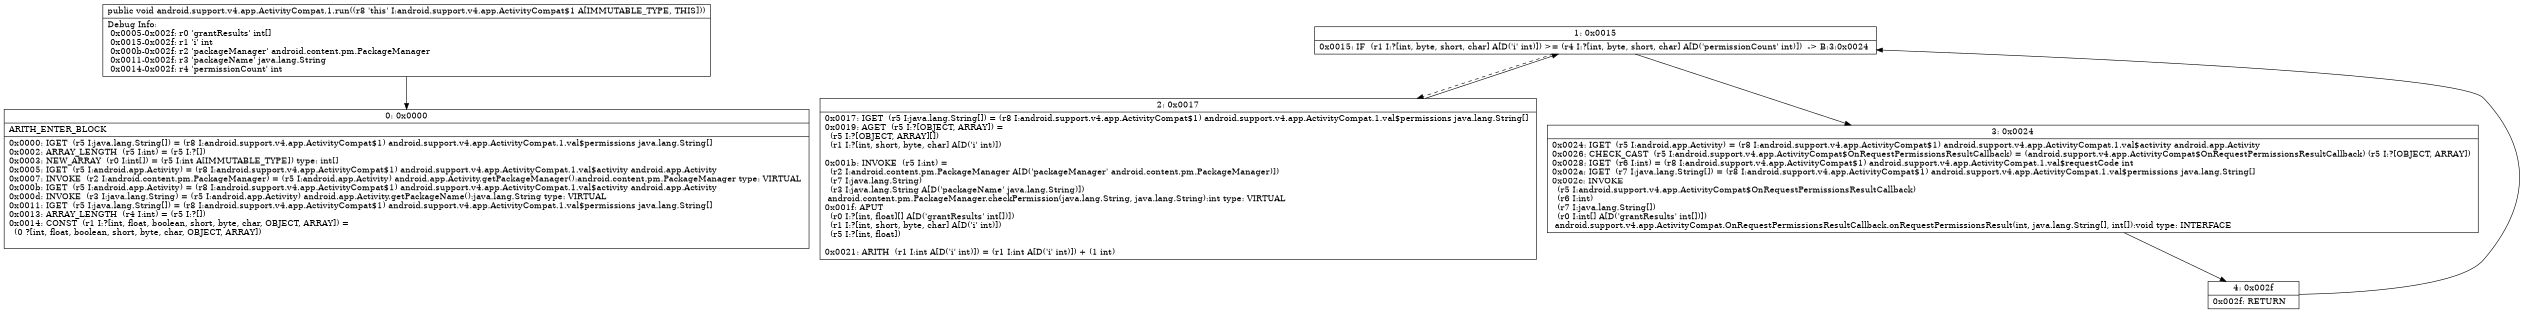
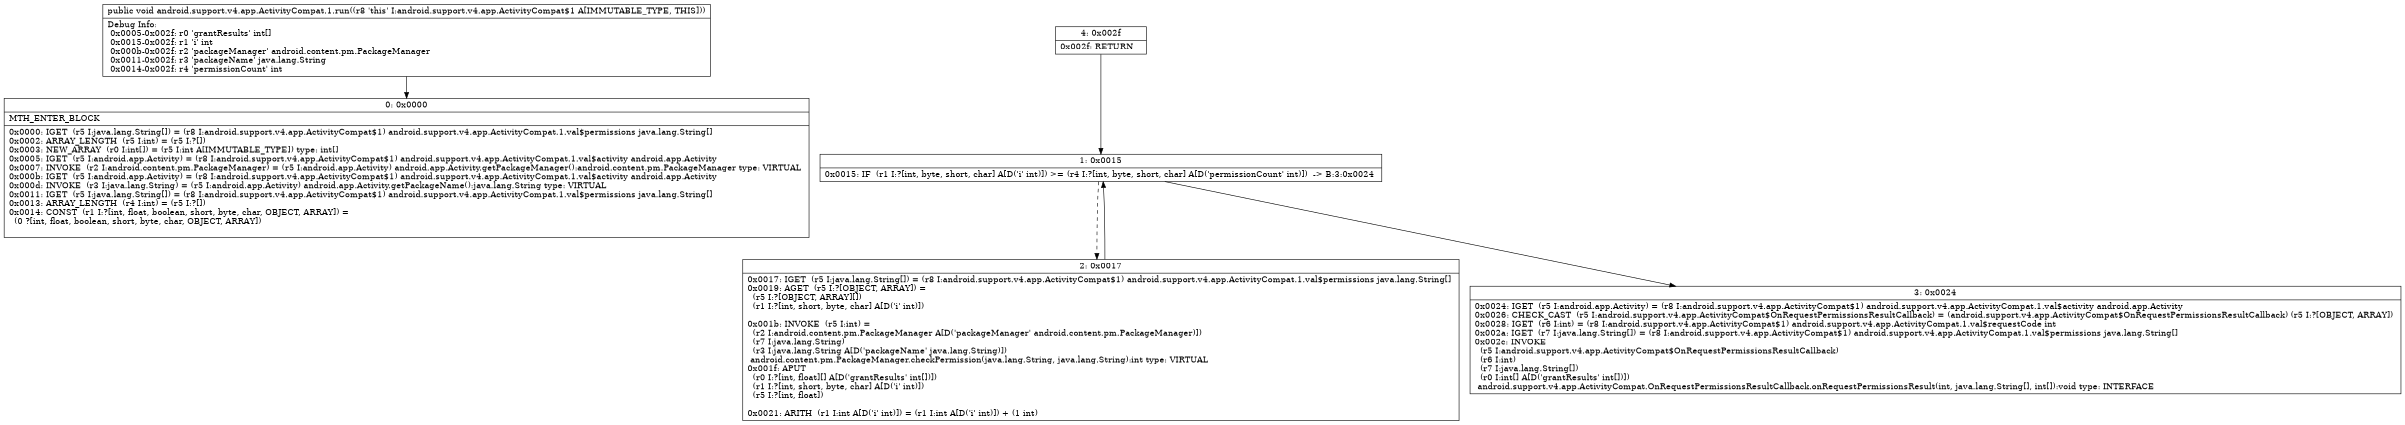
node "0: 0x0000": text "ARITH_ENTER_BLOCK" -> "MTH_ENTER_BLOCK"
edge "3: 0x0024" -> "4: 0x002f": removed
